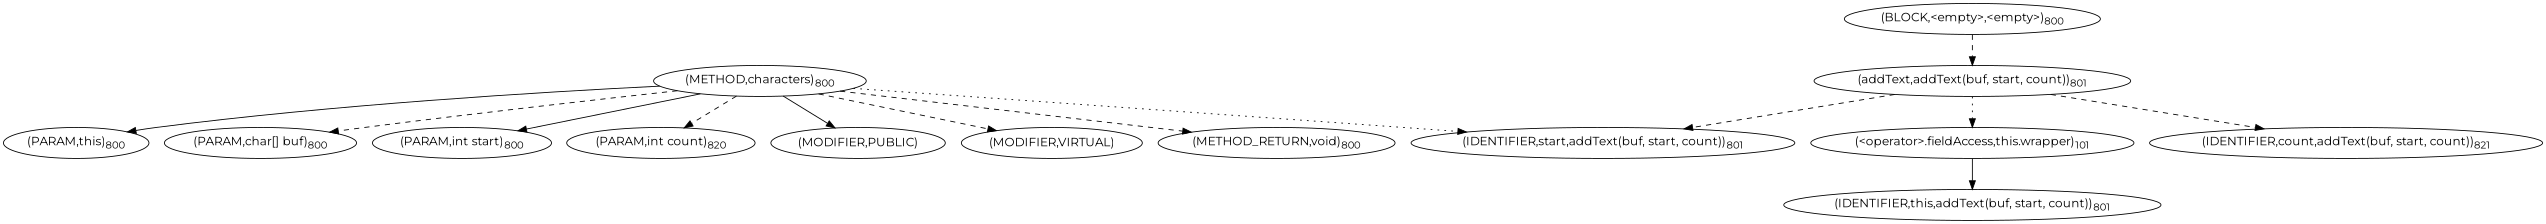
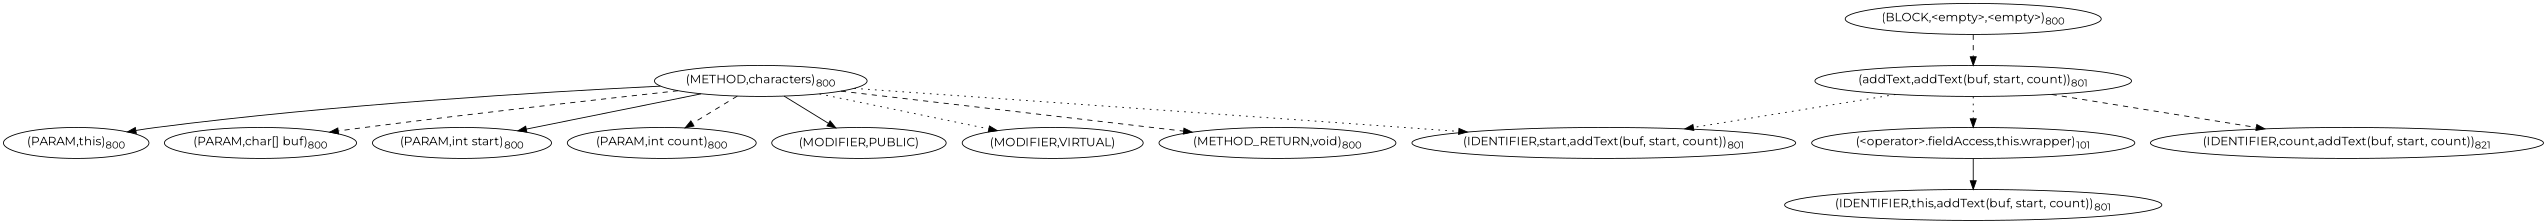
edge "(METHOD,characters)" -> "(MODIFIER,VIRTUAL)": style dashed -> dotted
edge "(addText,addText(buf, start, count))" -> "(IDENTIFIER,start,addText(buf, start, count))": style dashed -> dotted
node "(PARAM,int count)": text "820" -> "800"
